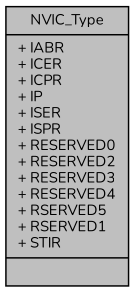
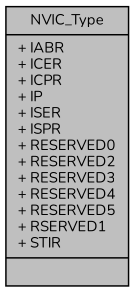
node "NVIC_Type": text "+ RSERVED5" -> "+ RESERVED5"
